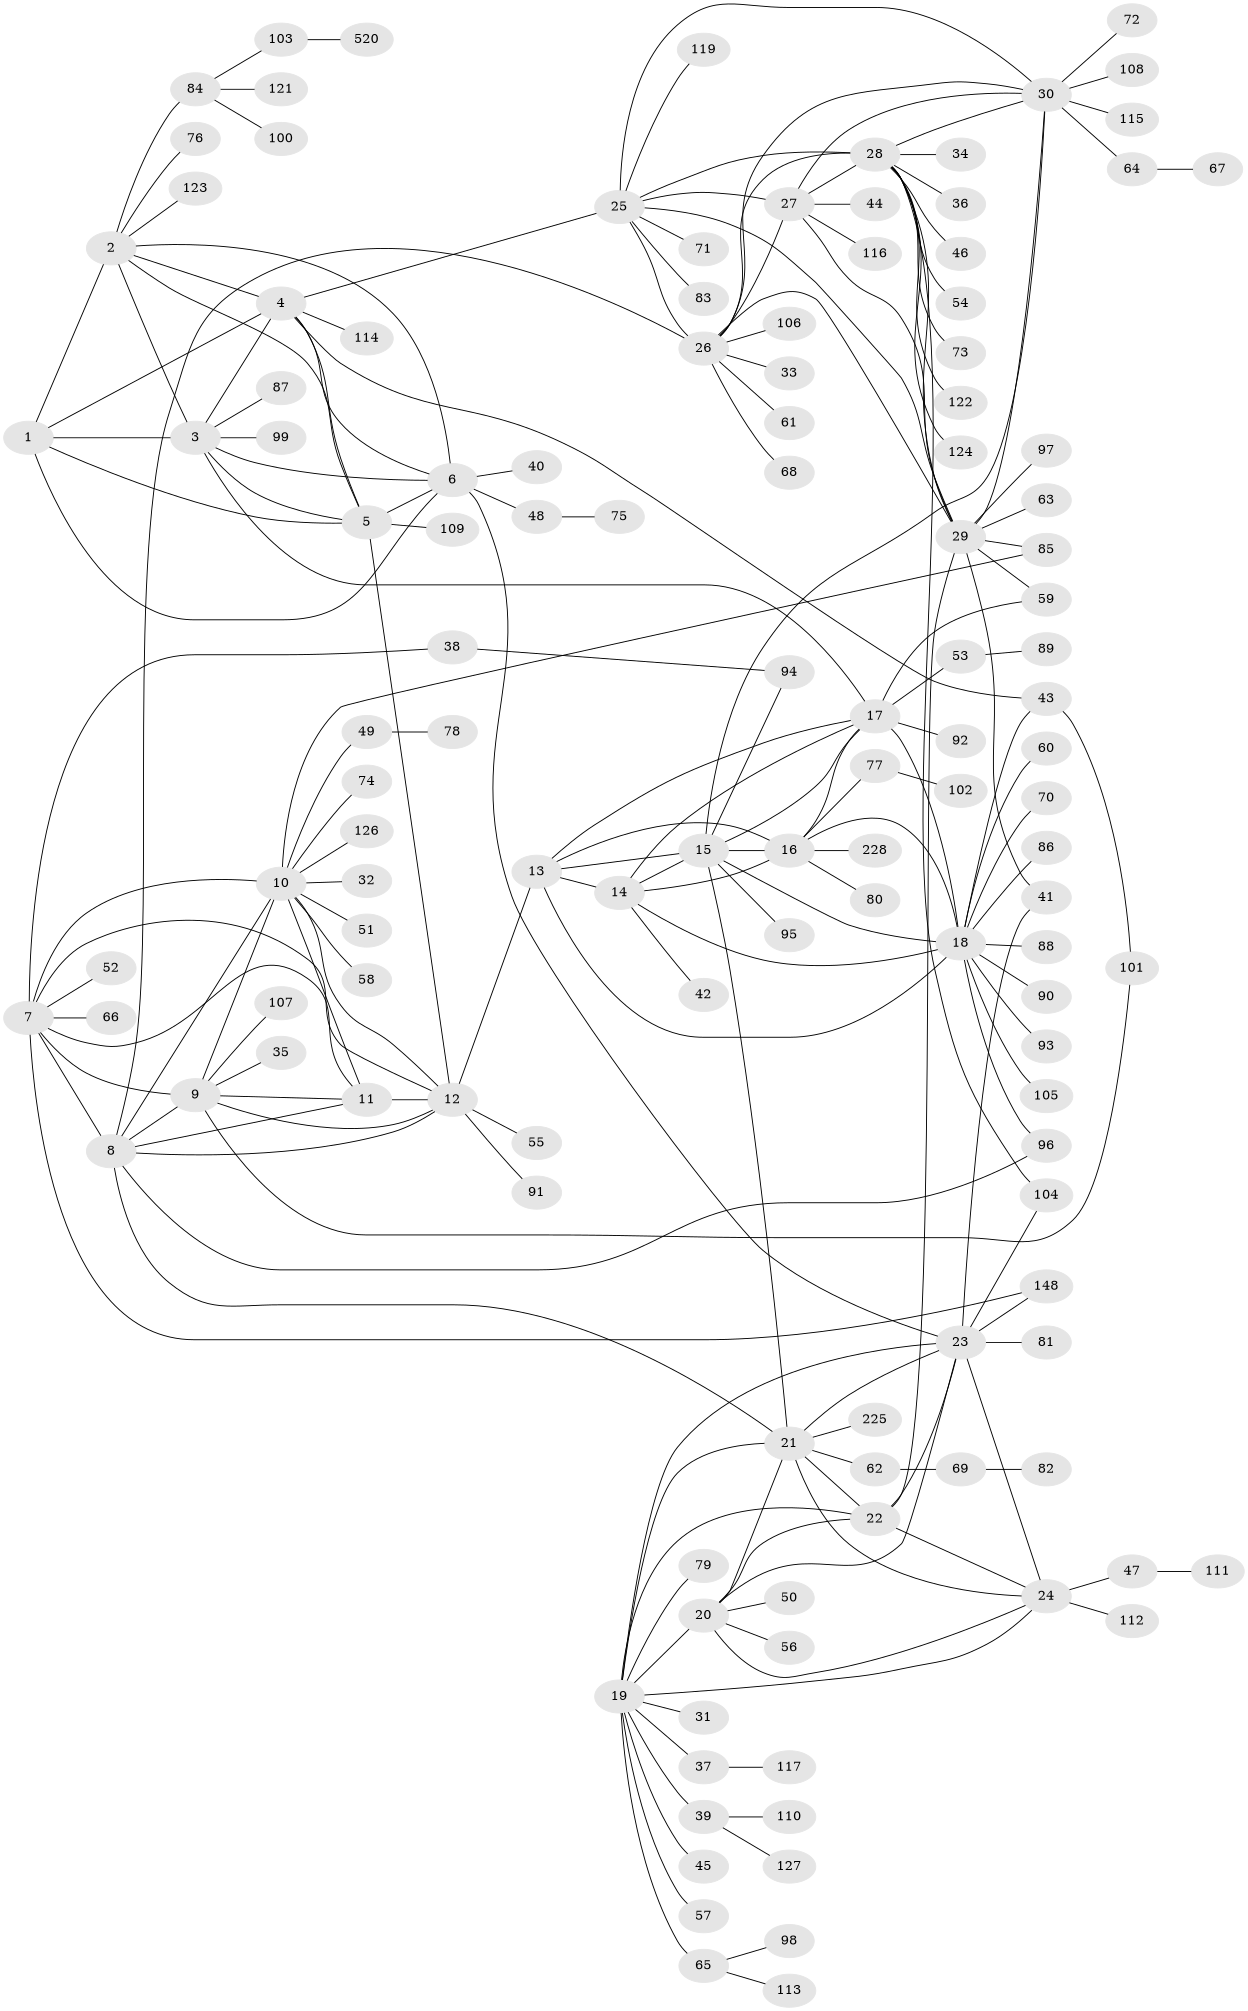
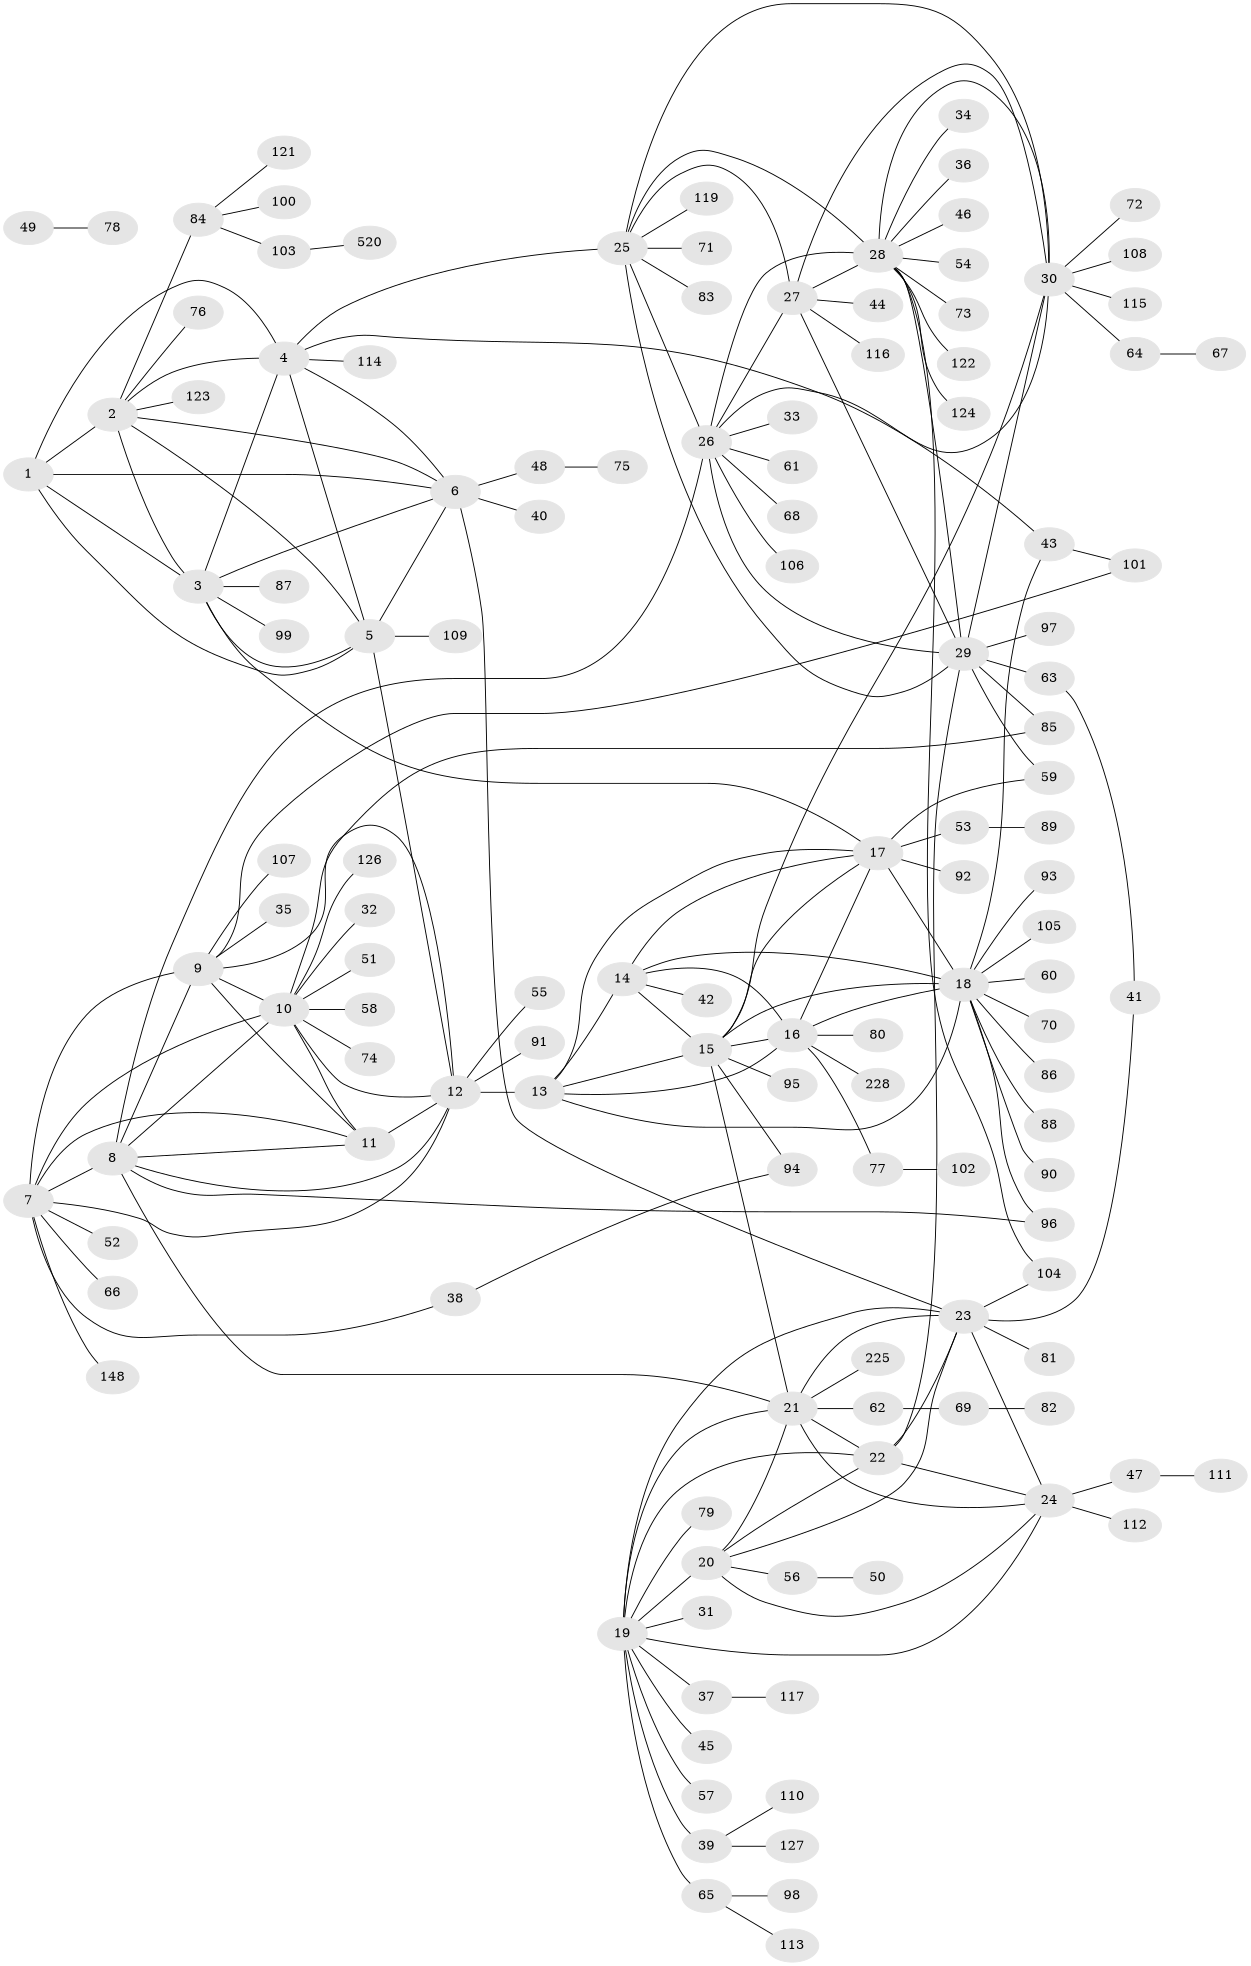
edge "29" -- "41": now "63" -- "41"
edge "49" -- "10": removed
edge "148" -- "23": removed
edge "50" -- "20": now "50" -- "56"
